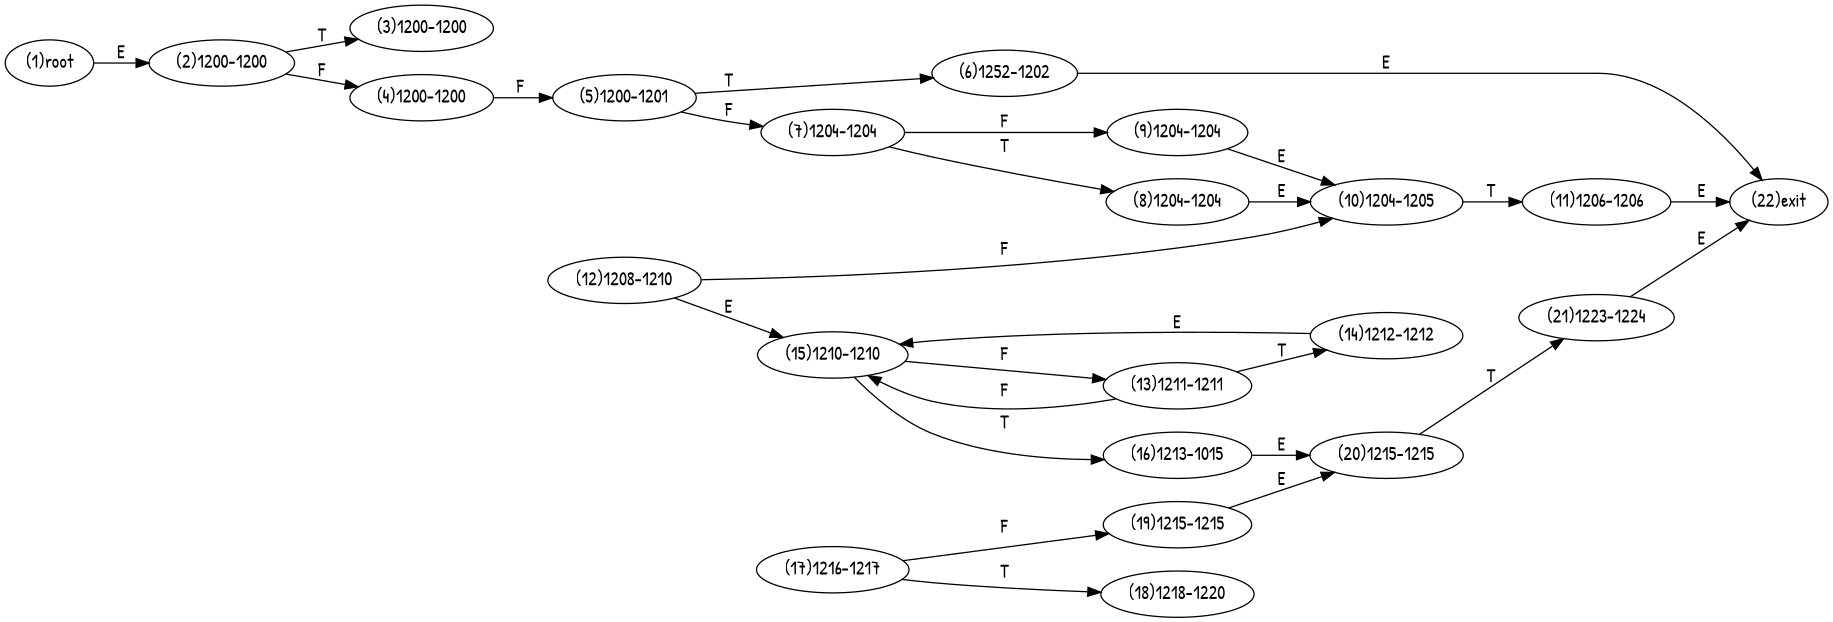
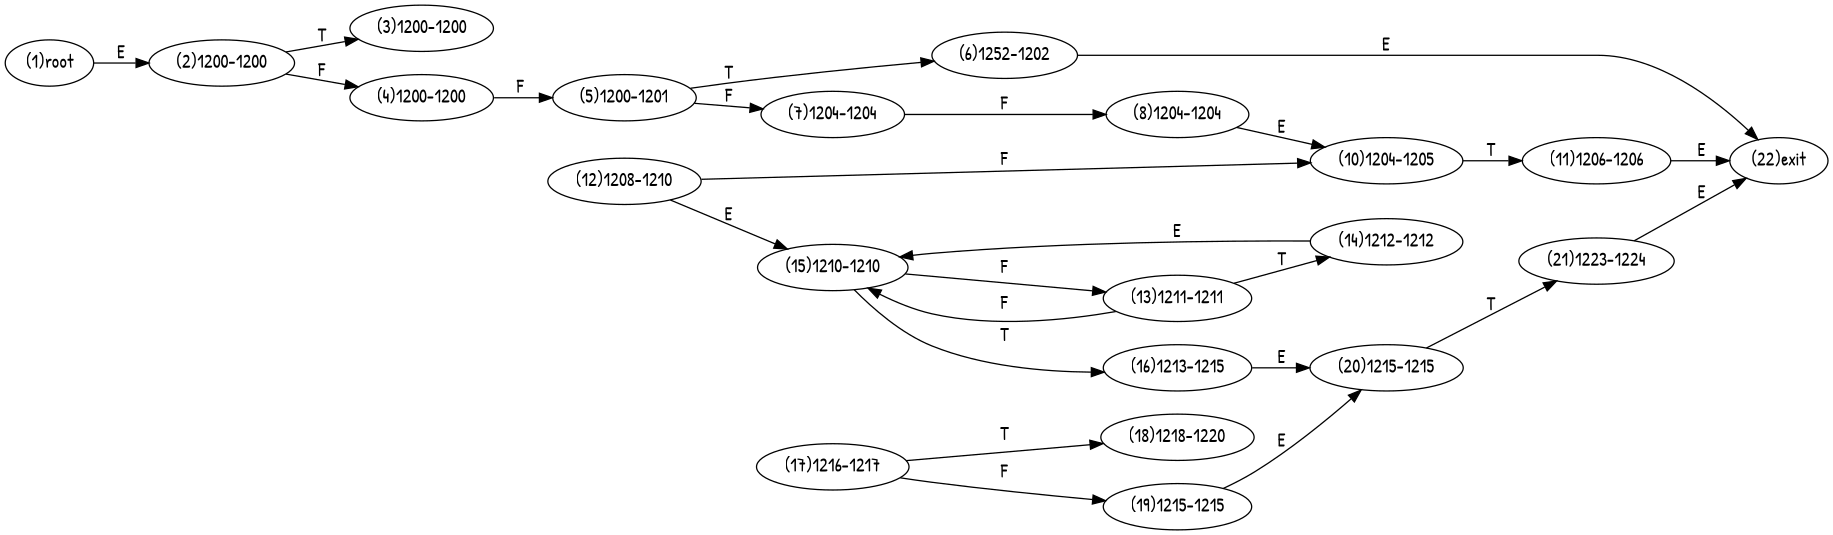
node "(9)1204-1204": removed
edge "(7)1204-1204" -> "(8)1204-1204": label "T" -> "F"
node "(16)1213-1015": label "(16)1213-1015" -> "(16)1213-1215"
